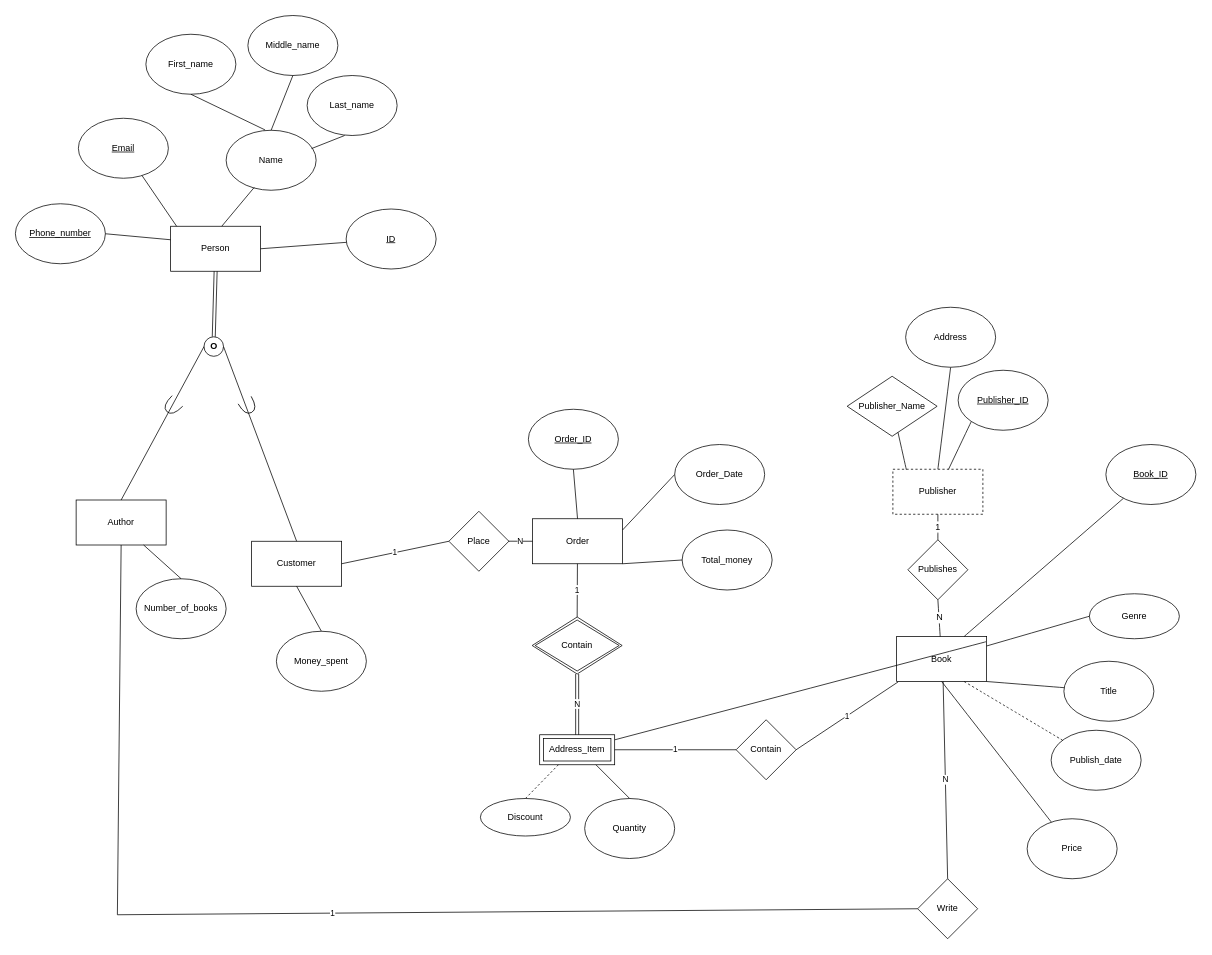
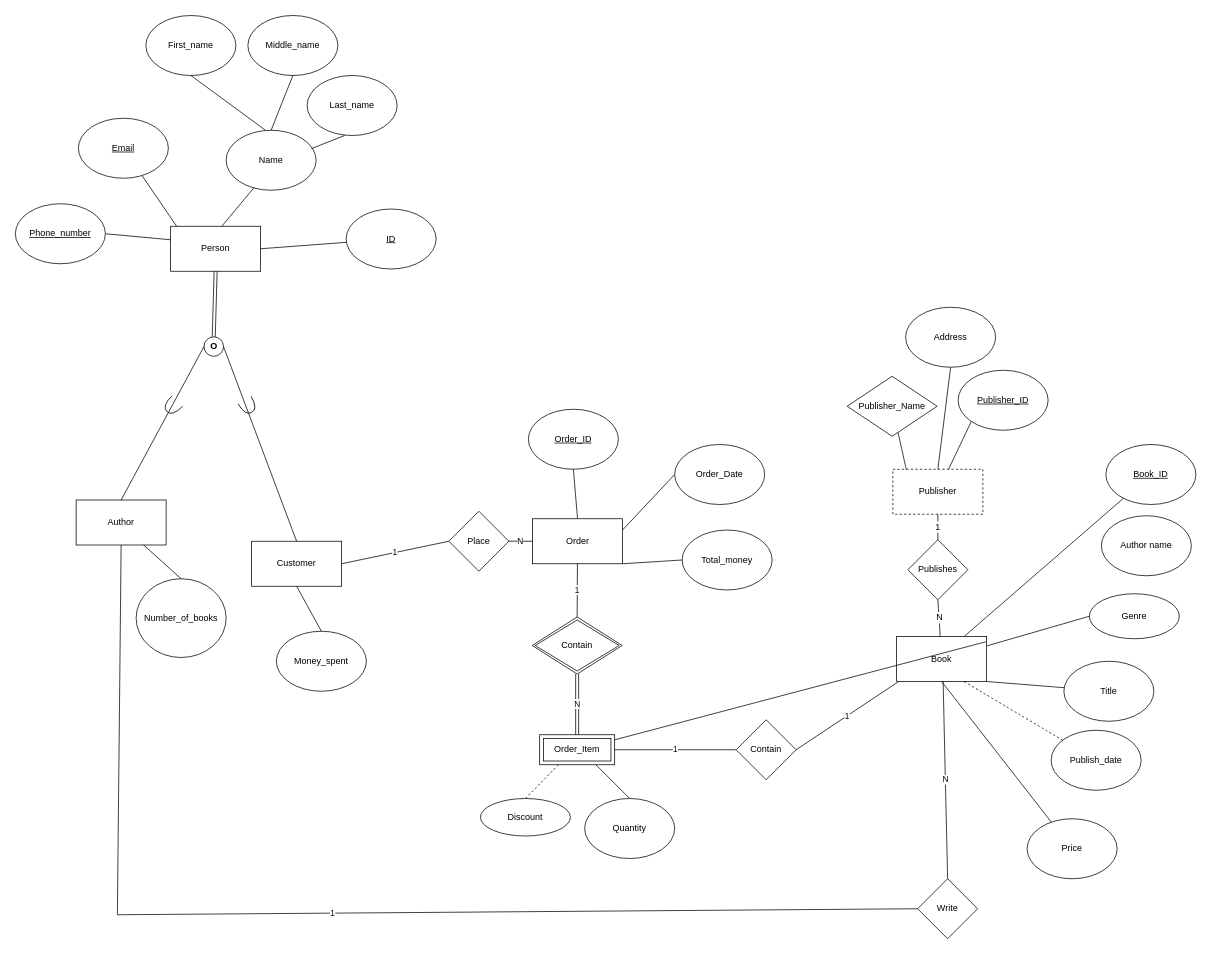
node "First_name": moved (191, 64) -> (191, 45)
node "Author name": added
node "Number_of_books": size 90x60 -> 90x79
node "Address_Item": label "Address_Item" -> "Order_Item"
